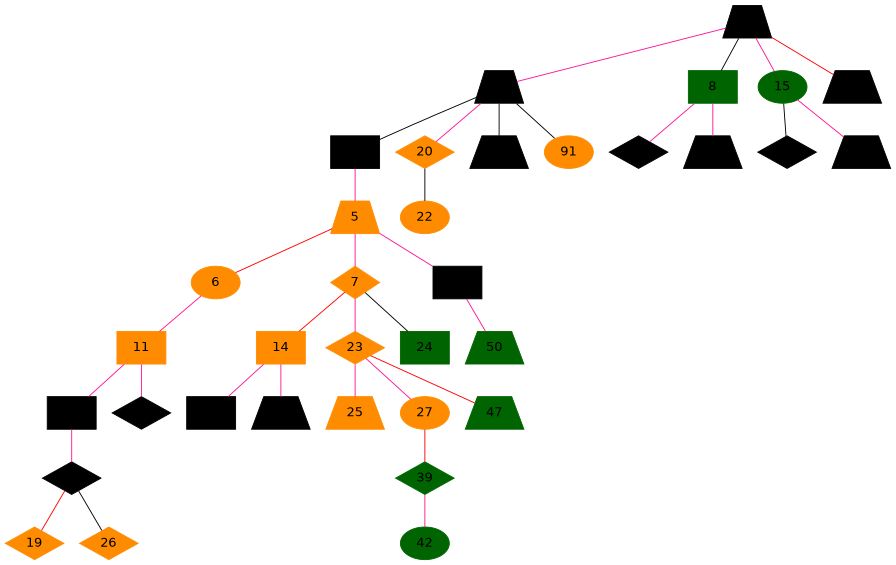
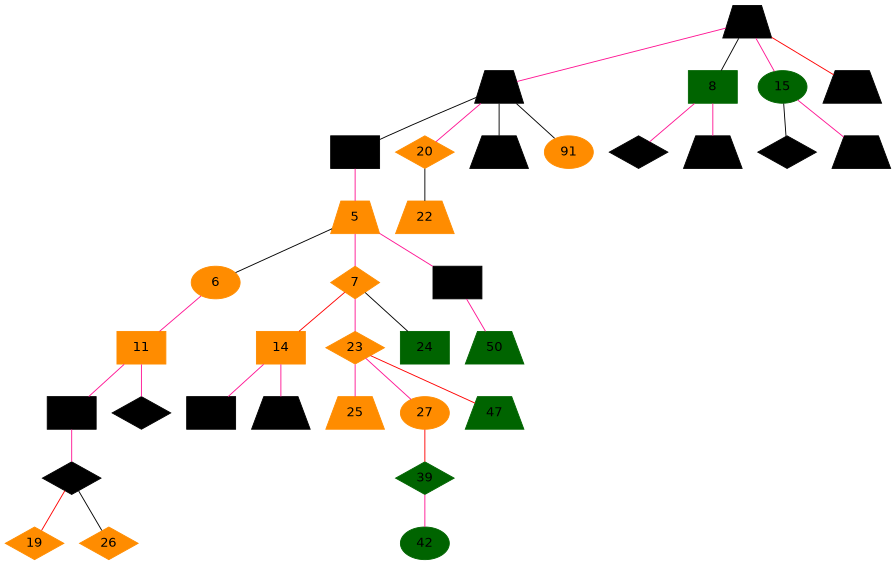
node "22": shape ellipse -> trapezium
edge "5" -- "6": color red -> black
